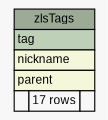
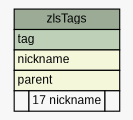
node "zlsTags": text "17 rows" -> "17 nickname"
